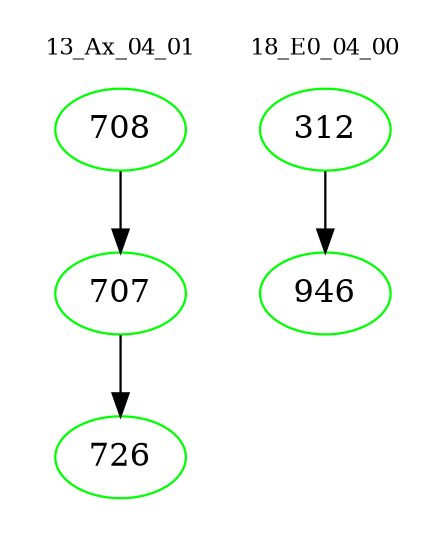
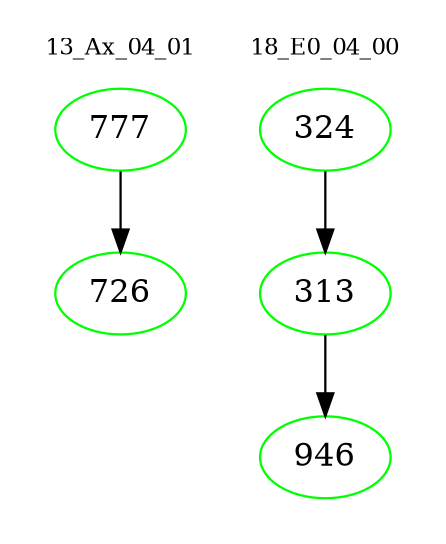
node "708": removed
node "324": added
node "312": label "312" -> "313"
node "707": label "707" -> "777"
